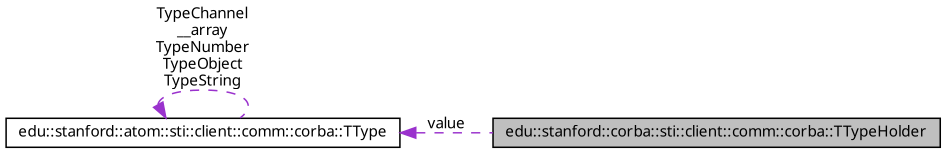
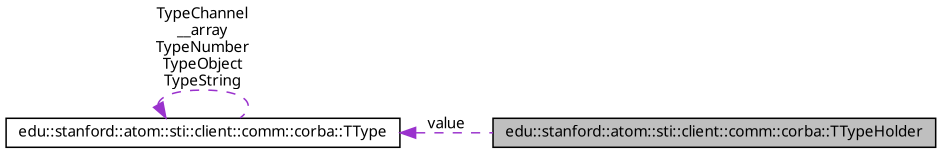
node "edu::stanford::corba::sti::client::comm::corba::TTypeHolder": label "edu::stanford::corba::sti::client::comm::corba::TTypeHolder" -> "edu::stanford::atom::sti::client::comm::corba::TTypeHolder"
